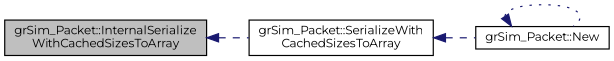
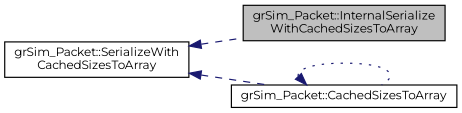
edge "grSim_Packet::SerializeWith CachedSizesToArray" -> "grSim_Packet::InternalSerialize WithCachedSizesToArray": reversed
node "grSim_Packet::New": label "grSim_Packet::New" -> "grSim_Packet::CachedSizesToArray"
